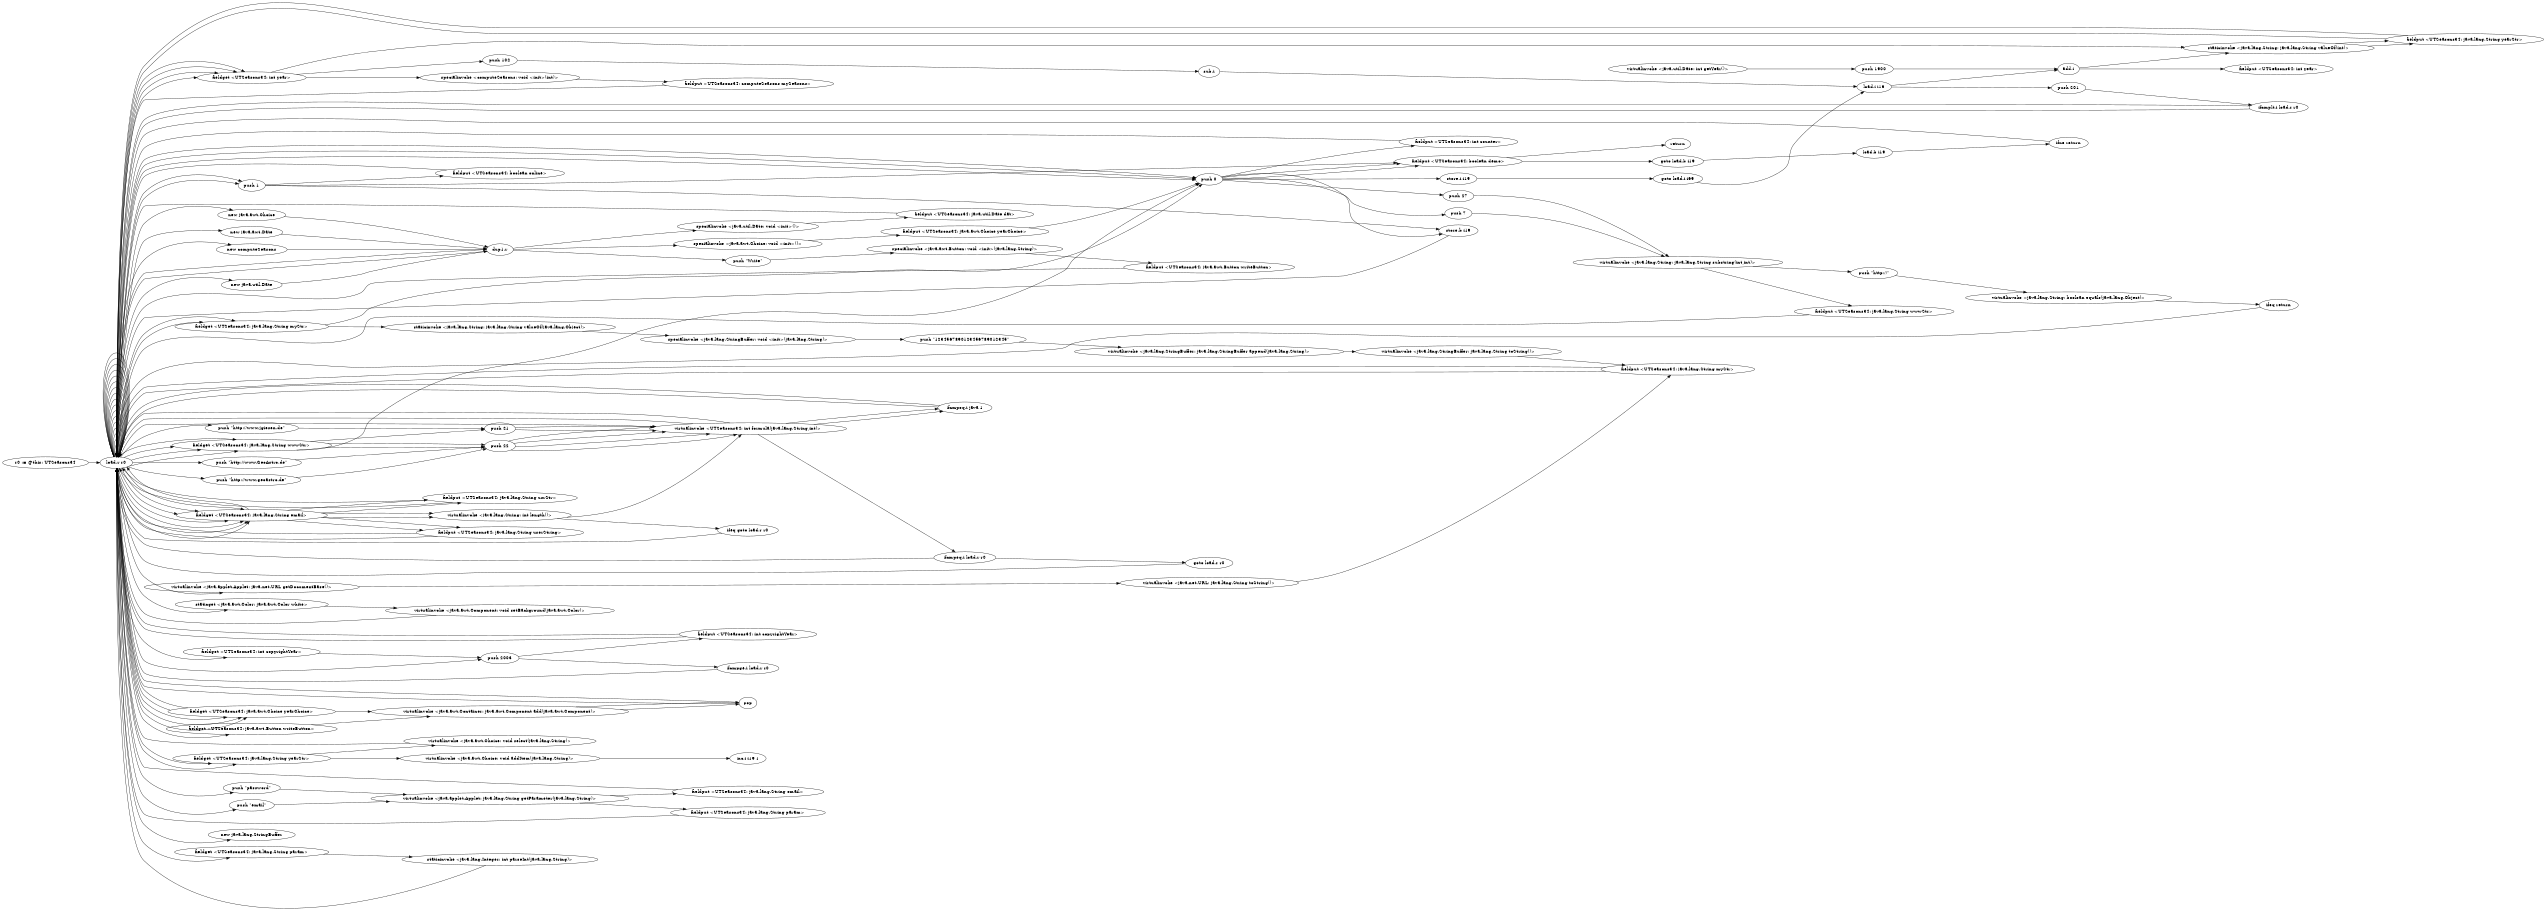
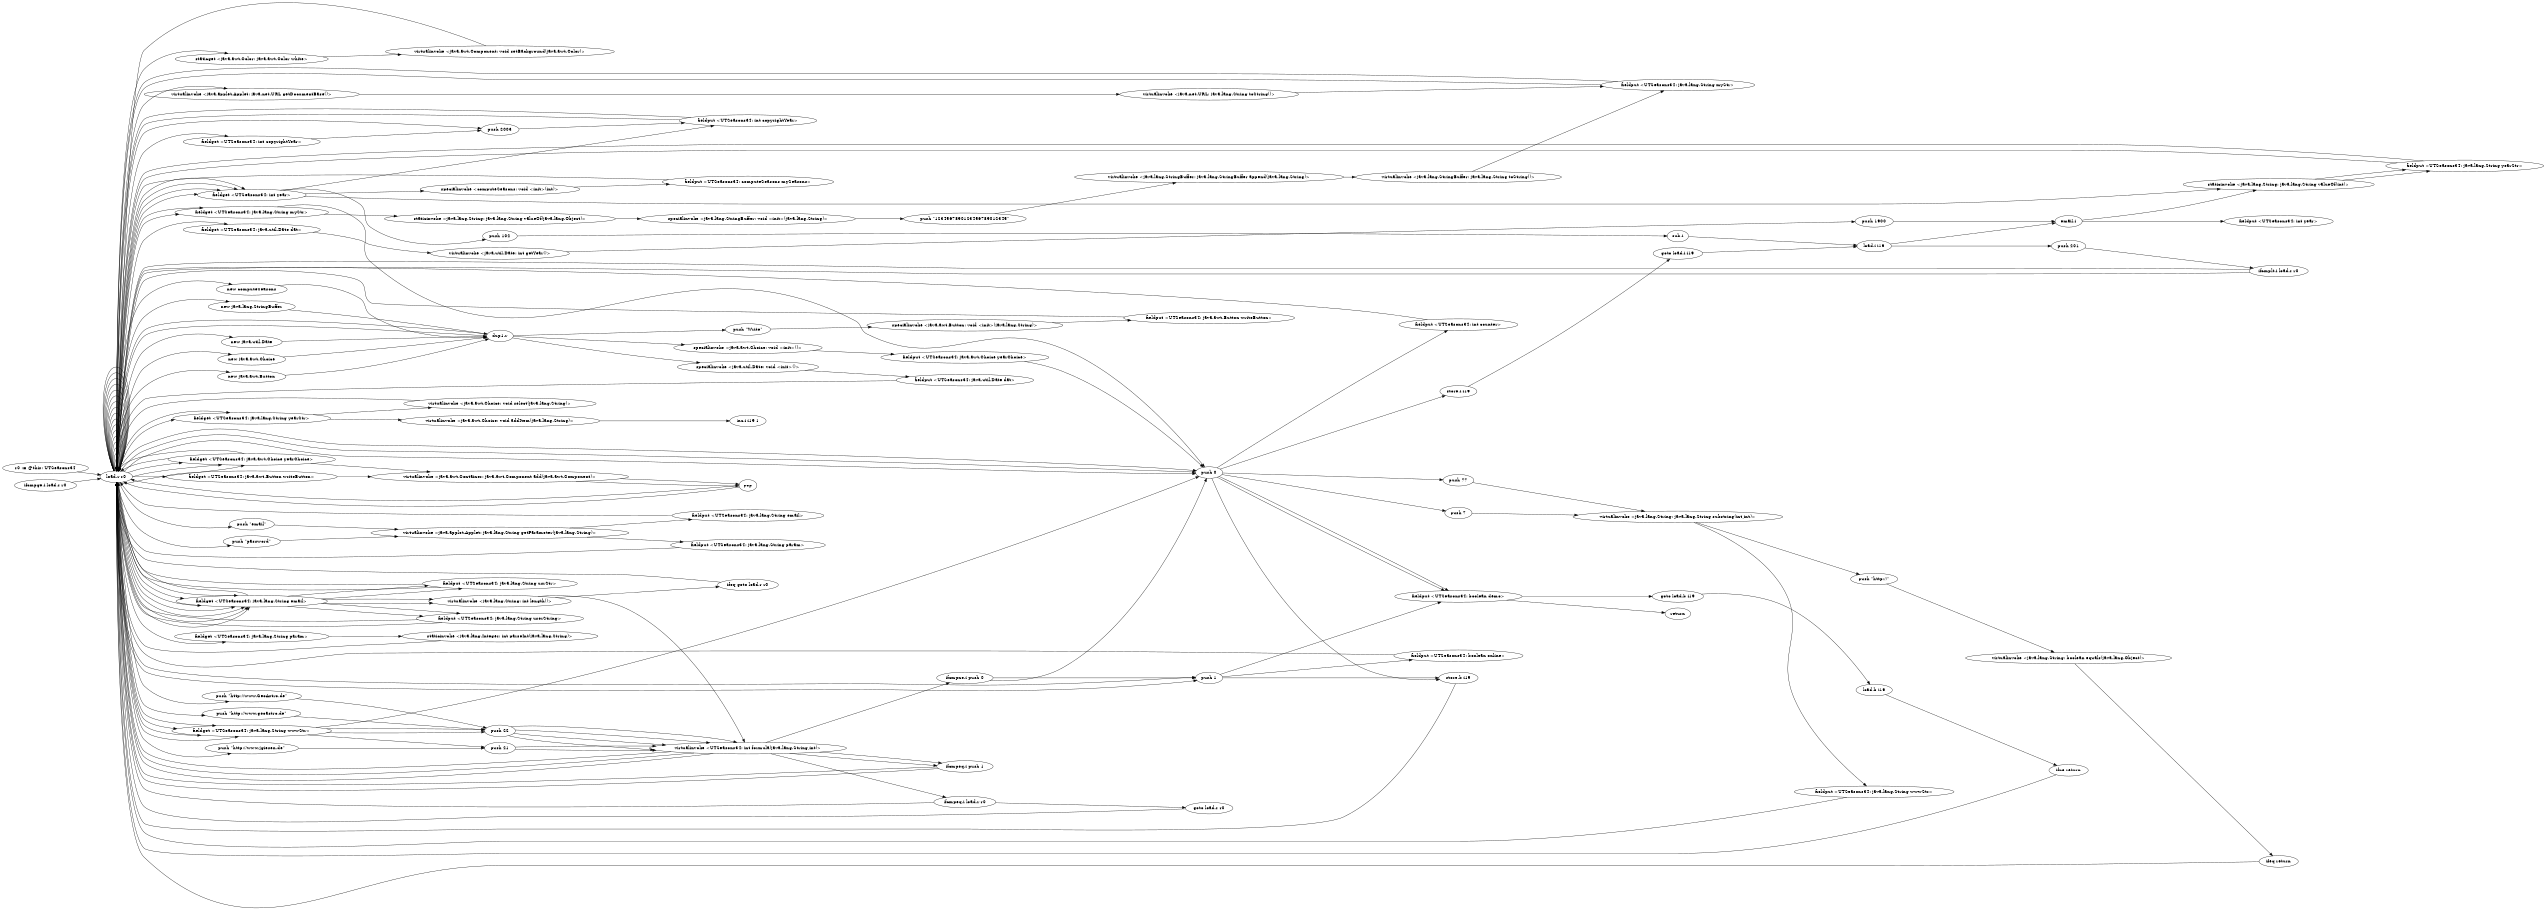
node "add.i": label "add.i" -> "email.i"
edge "fieldget <UTSeasons34: int year>" -> "fieldput <UTSeasons34: int copyrightYear>": added
node "goto load.i i69": label "goto load.i i69" -> "goto load.i i19"
node "push 27": label "push 27" -> "push 77"
node "fieldget <UTSeasons34: java.util.Date dat>": added
node "new java.awt.Date": label "new java.awt.Date" -> "new java.awt.Button"
edge "new java.lang.StringBuffer" -> "dup1.r": added
node "ifcmpeq.i java 1": label "ifcmpeq.i java 1" -> "ifcmpeq.i push 1"
edge "push 2003" -> "ifcmpge.i load.r r0": removed
node "ifcmpne.i push 0": added
